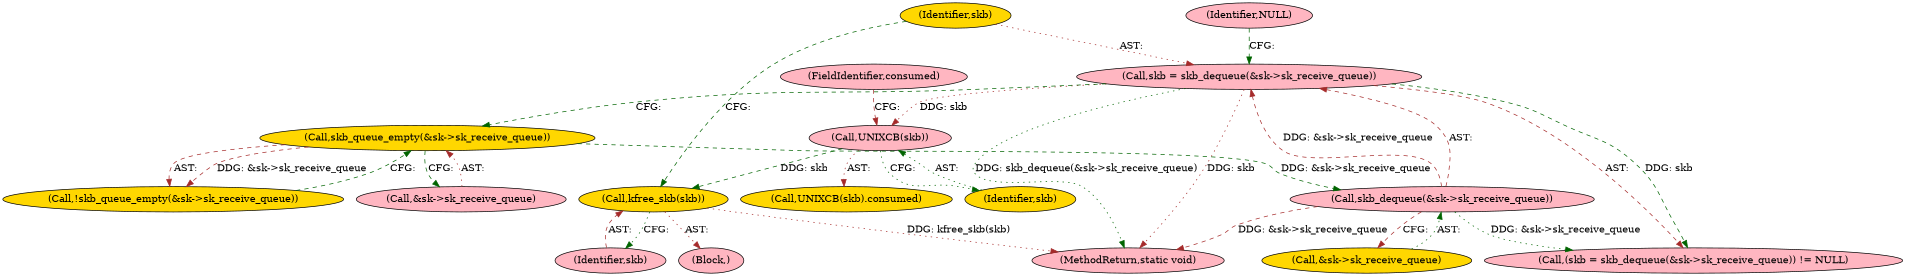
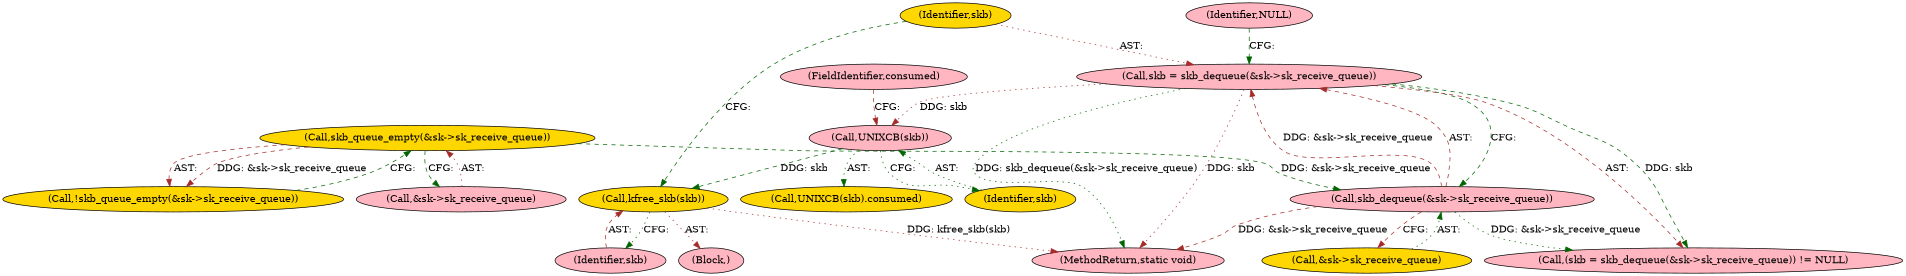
edge "(Call,skb = skb_dequeue(&sk->sk_receive_queue))" -> "(Call,skb_queue_empty(&sk->sk_receive_queue))": now "(Call,skb = skb_dequeue(&sk->sk_receive_queue))" -> "(Call,skb_dequeue(&sk->sk_receive_queue))"
edge "(Call,UNIXCB(skb))" -> "(Call,UNIXCB(skb).consumed)": color brown -> darkgreen
